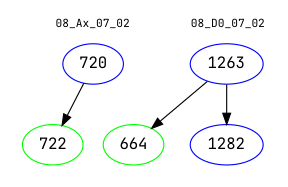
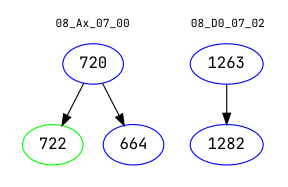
cluster "08_Ax_07_02": label "08_Ax_07_02" -> "08_Ax_07_00"
edge "1263" -> "664": now "720" -> "664"
node "664": color green -> blue
